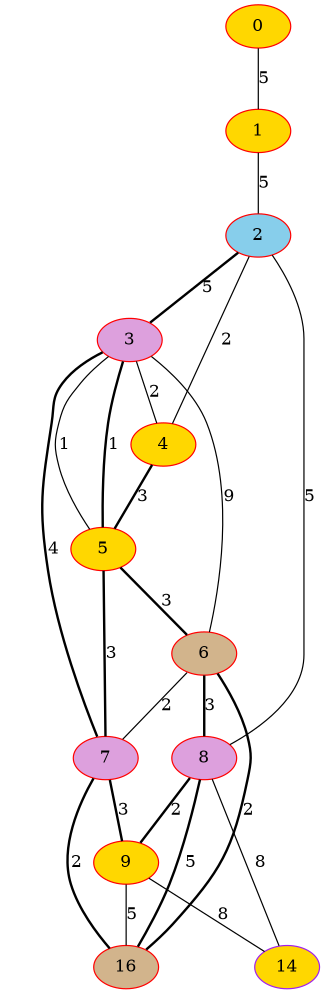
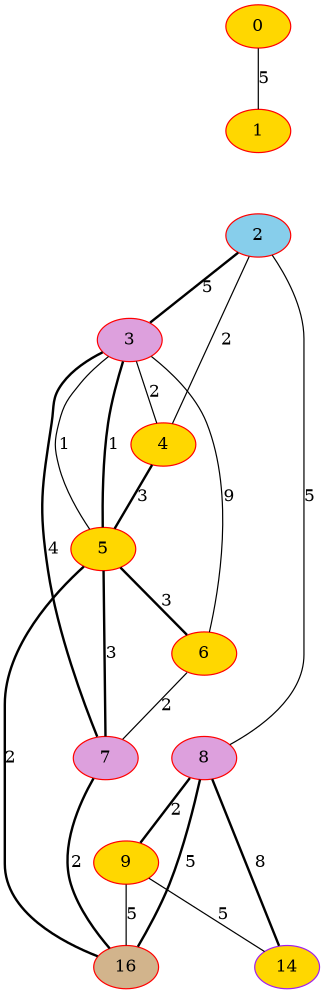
edge "1" -- "2": removed, label "5"
node "6": fillcolor tan -> gold
edge "6" -- "8": removed, label "3"
edge "7" -- "9": removed, label "3"
edge "6" -- "16": now "5" -- "16"
edge "8" -- "14": style solid -> bold
edge "9" -- "14": label "8" -> "5"
